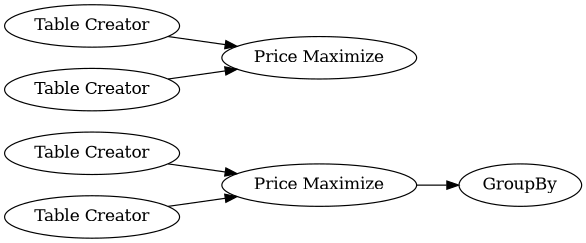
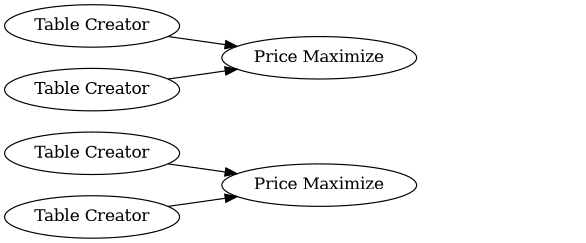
node "GroupBy": removed
